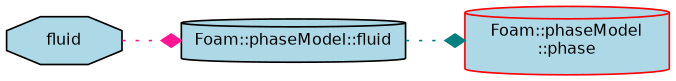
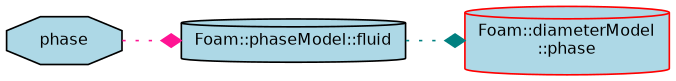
node "fluid": label "fluid" -> "phase"
node "Foam::phaseModel ::phase": label "Foam::phaseModel ::phase" -> "Foam::diameterModel ::phase"
